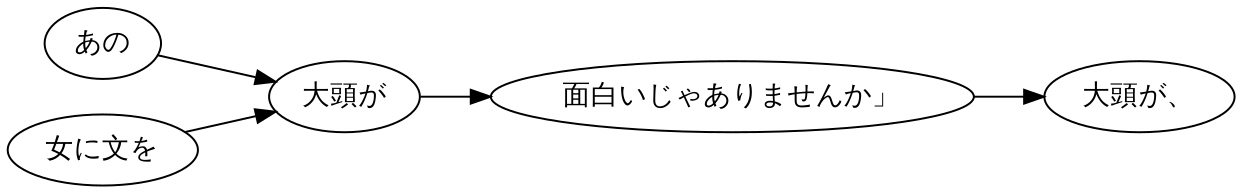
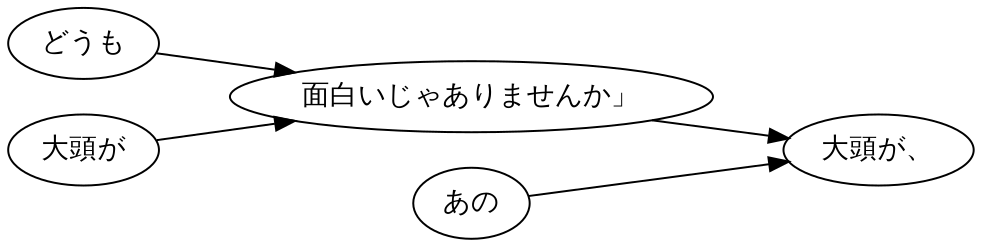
node "どうも": added
edge "あの" -> "大頭が": now "あの" -> "大頭が、"
node "女に文を": removed
